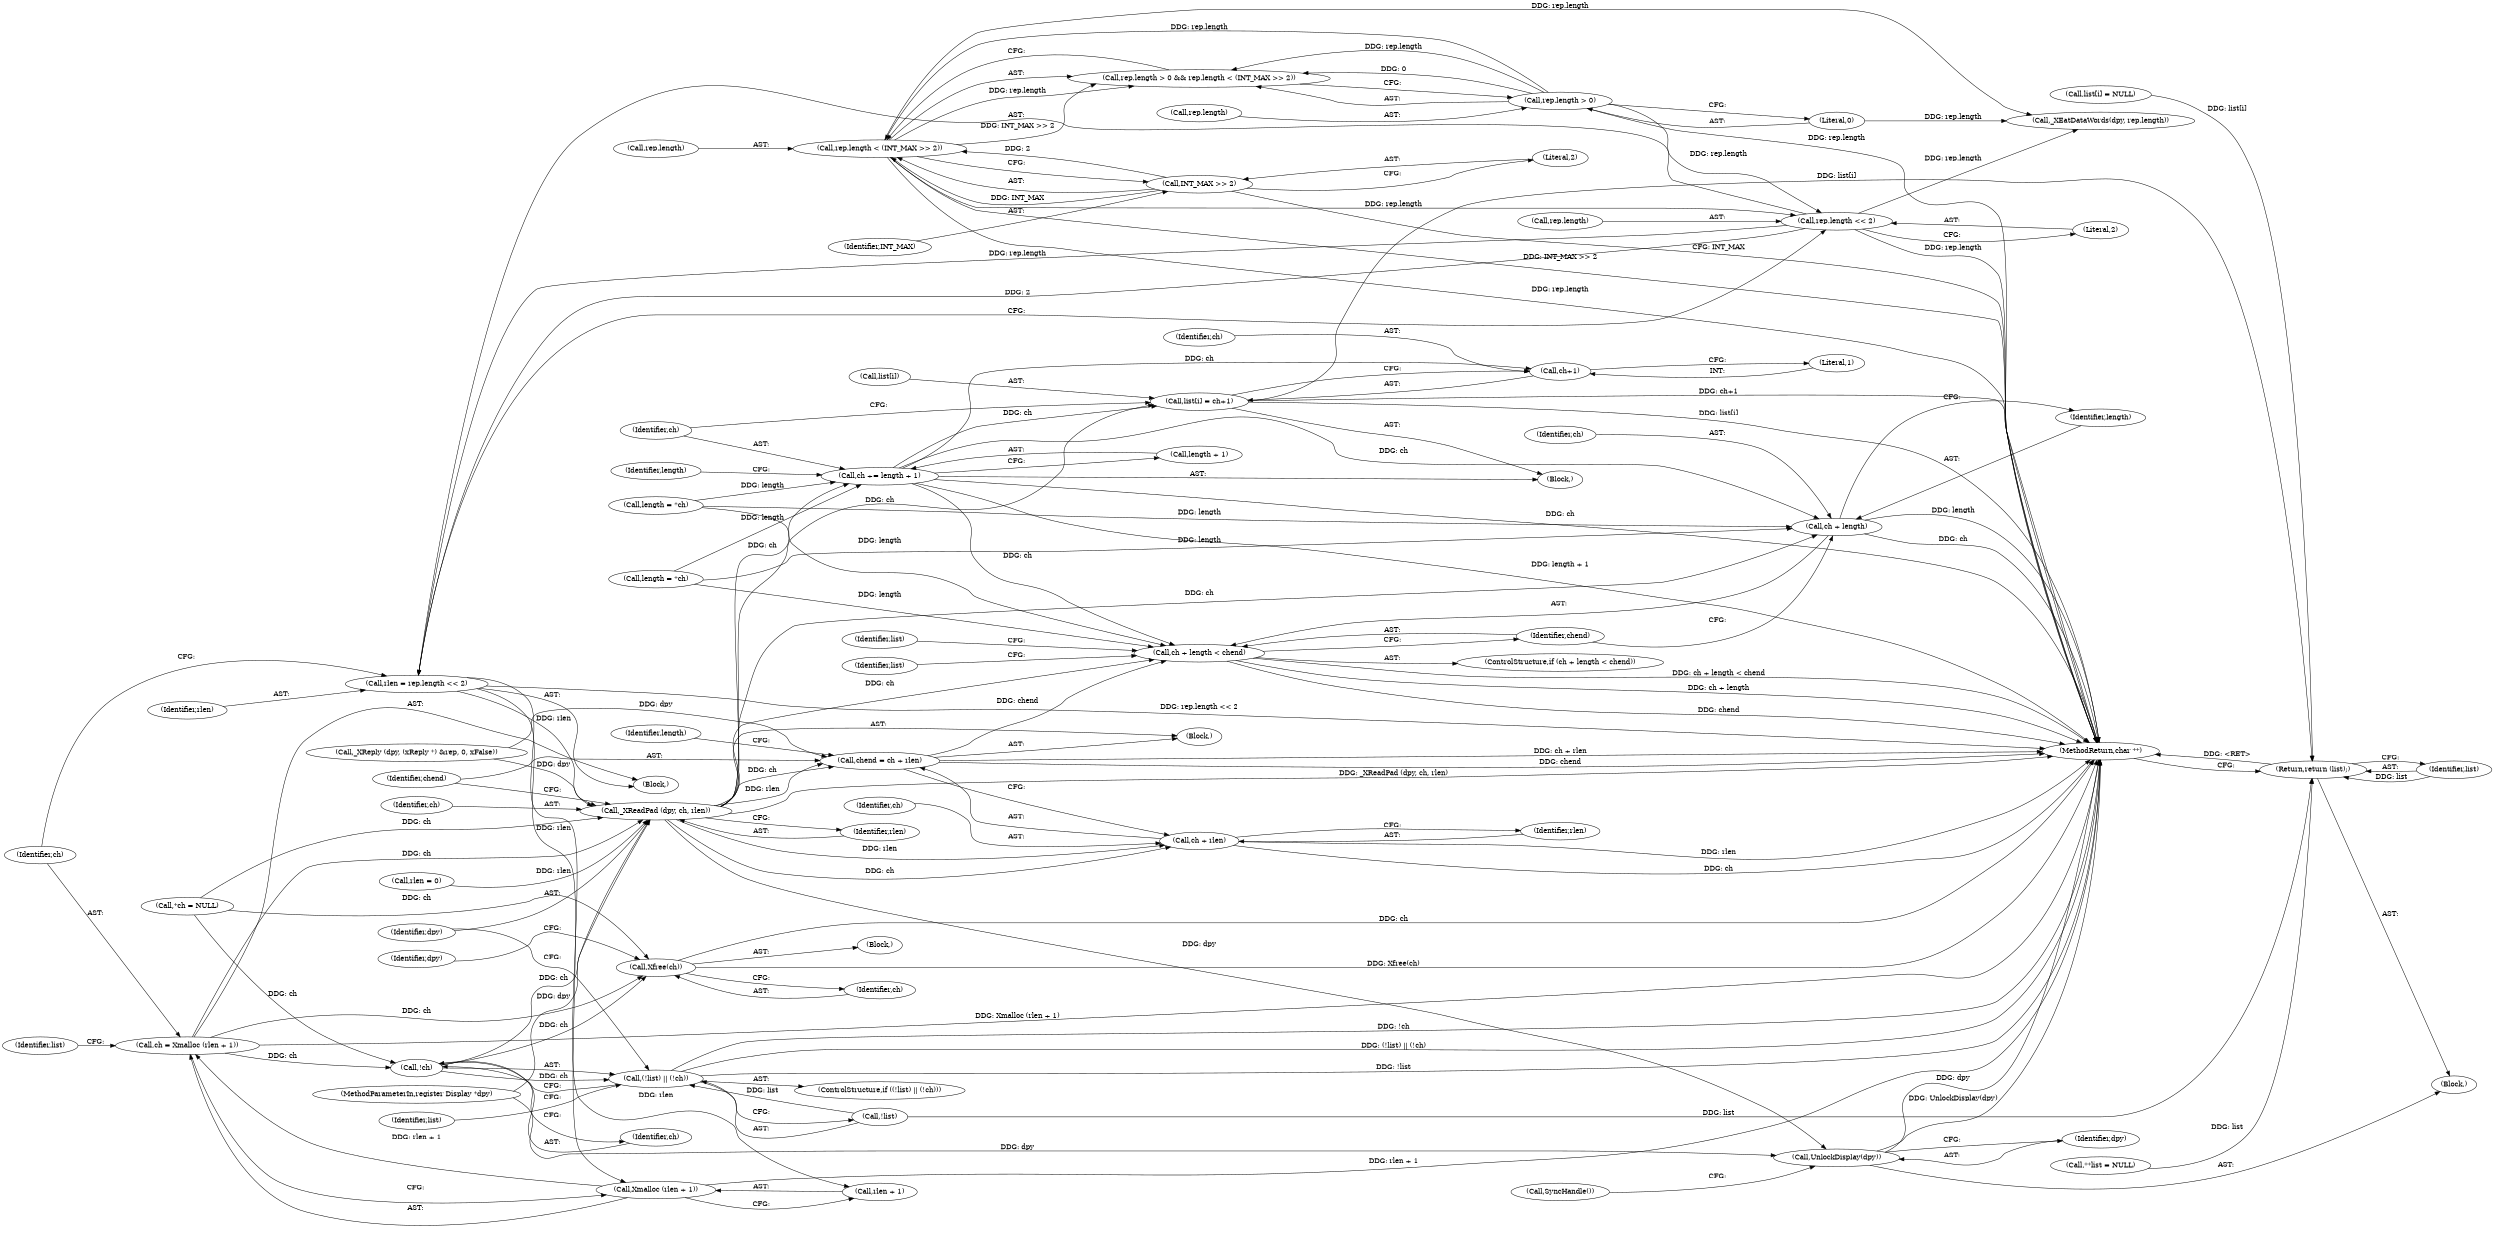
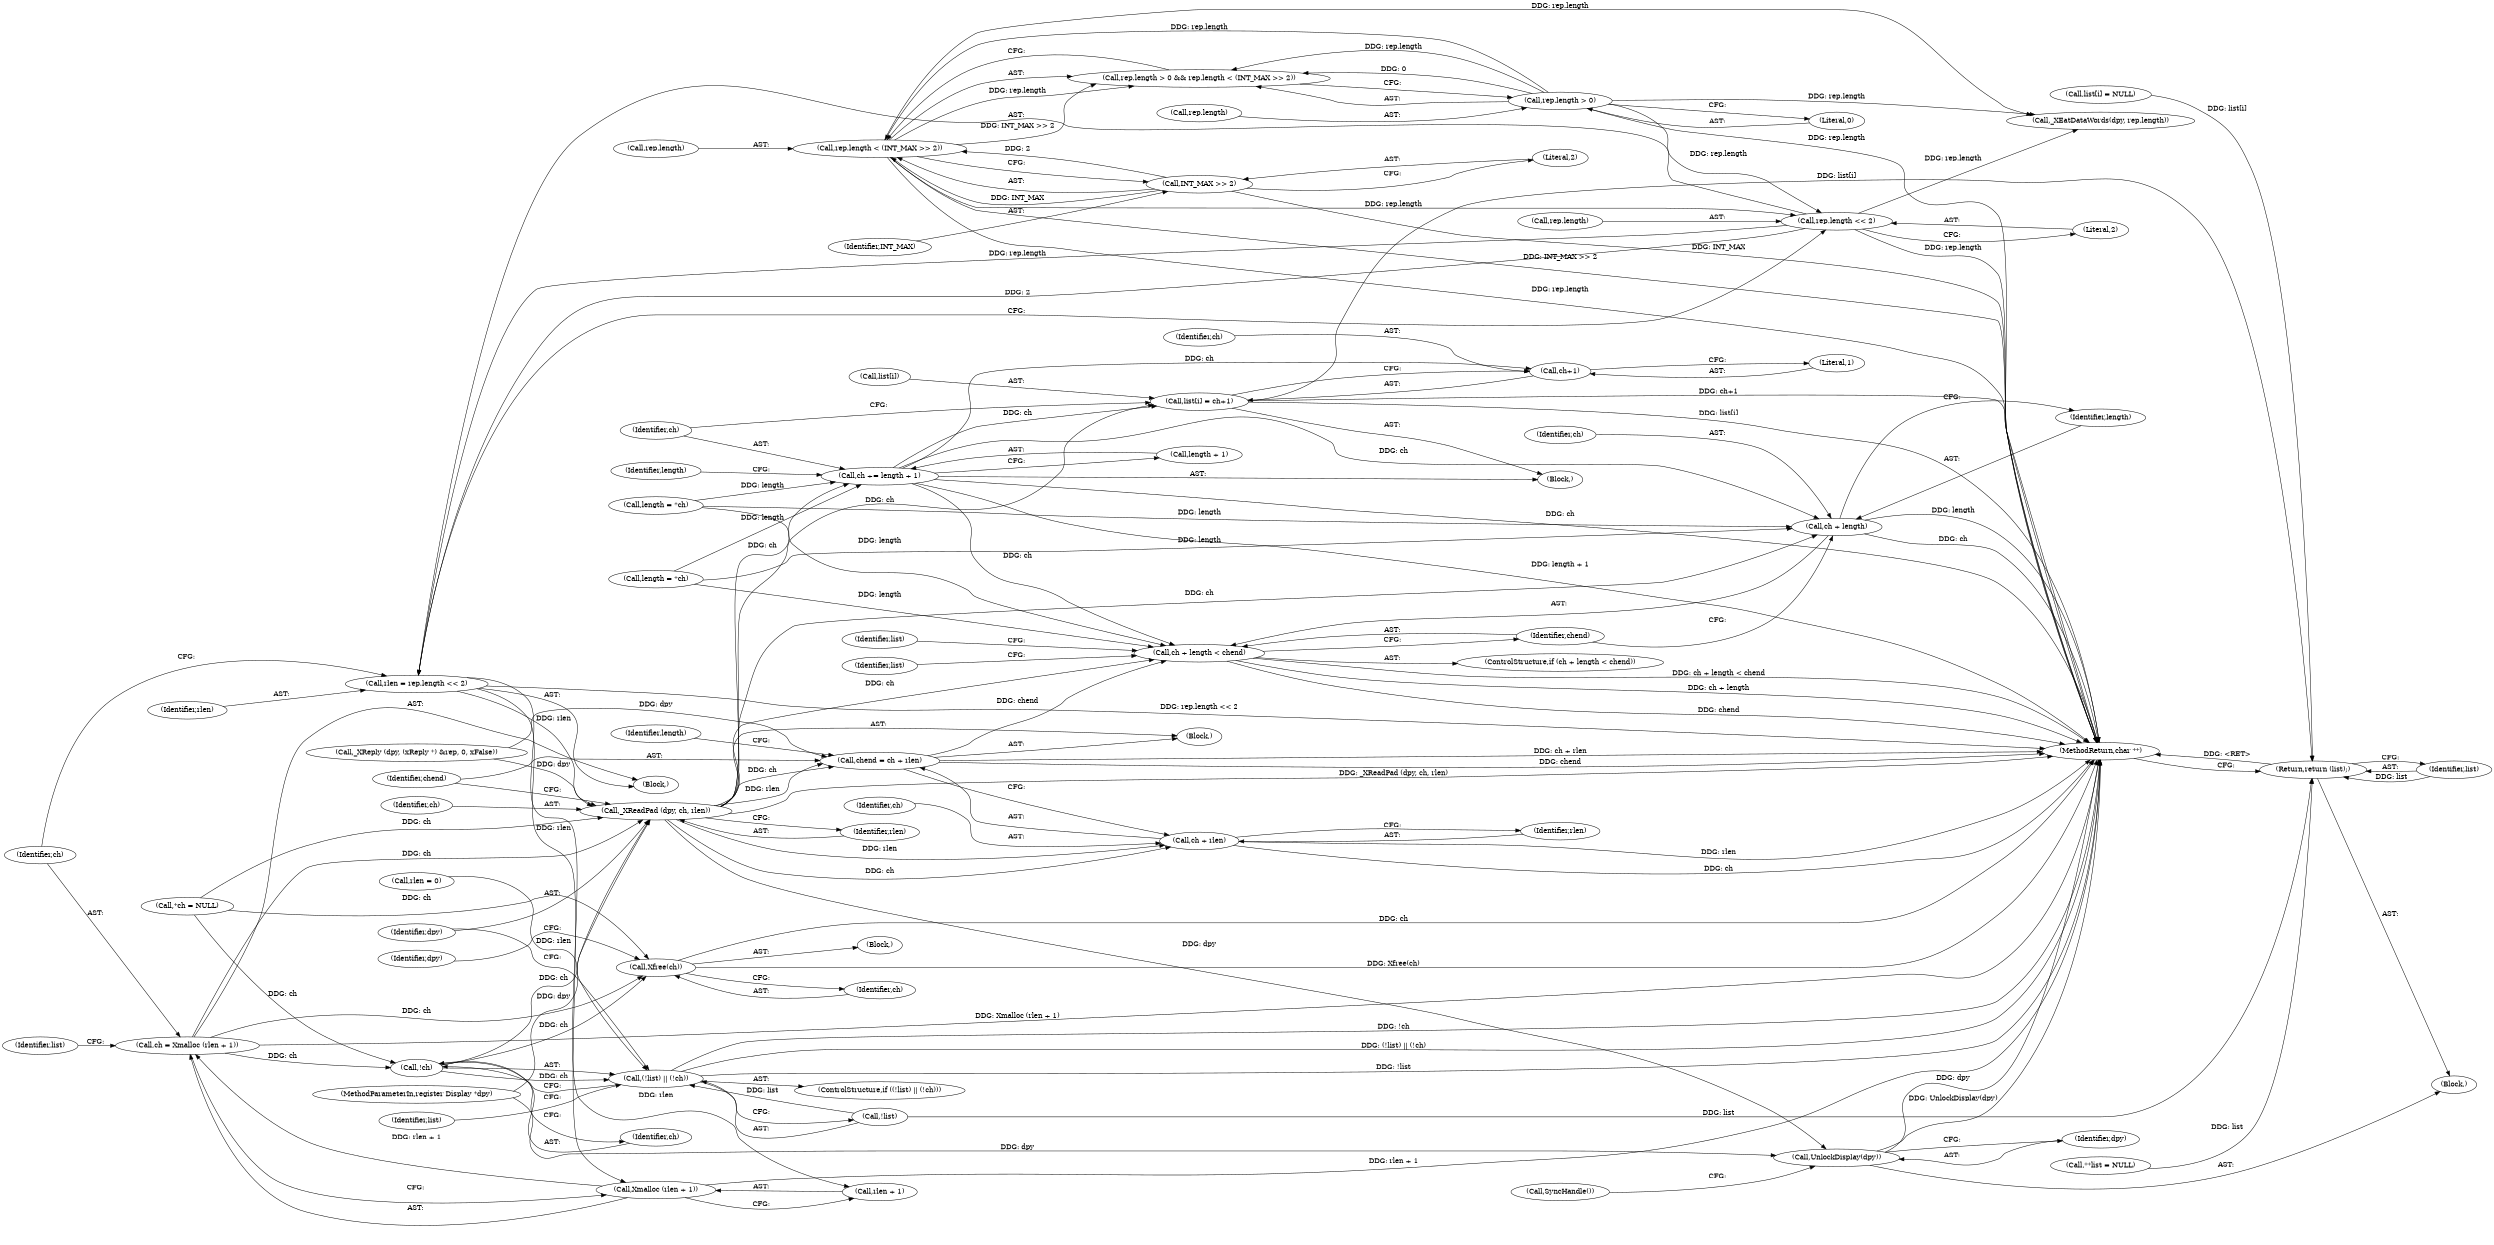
edge "(Literal,0)" -> "(Call,_XEatDataWords(dpy, rep.length))": now "(Call,rep.length > 0)" -> "(Call,_XEatDataWords(dpy, rep.length))"
edge "(Call,INT_MAX >> 2)" -> "(MethodReturn,char **)": label "CFG: INT_MAX" -> "DDG: INT_MAX"
edge "(Literal,1)" -> "(Call,ch+1)": label "INT: " -> "AST: "
edge "(Call,rlen = 0)" -> "(Call,_XReadPad (dpy, ch, rlen))": now "(Call,rlen = 0)" -> "(Call,(!list) || (!ch))"
